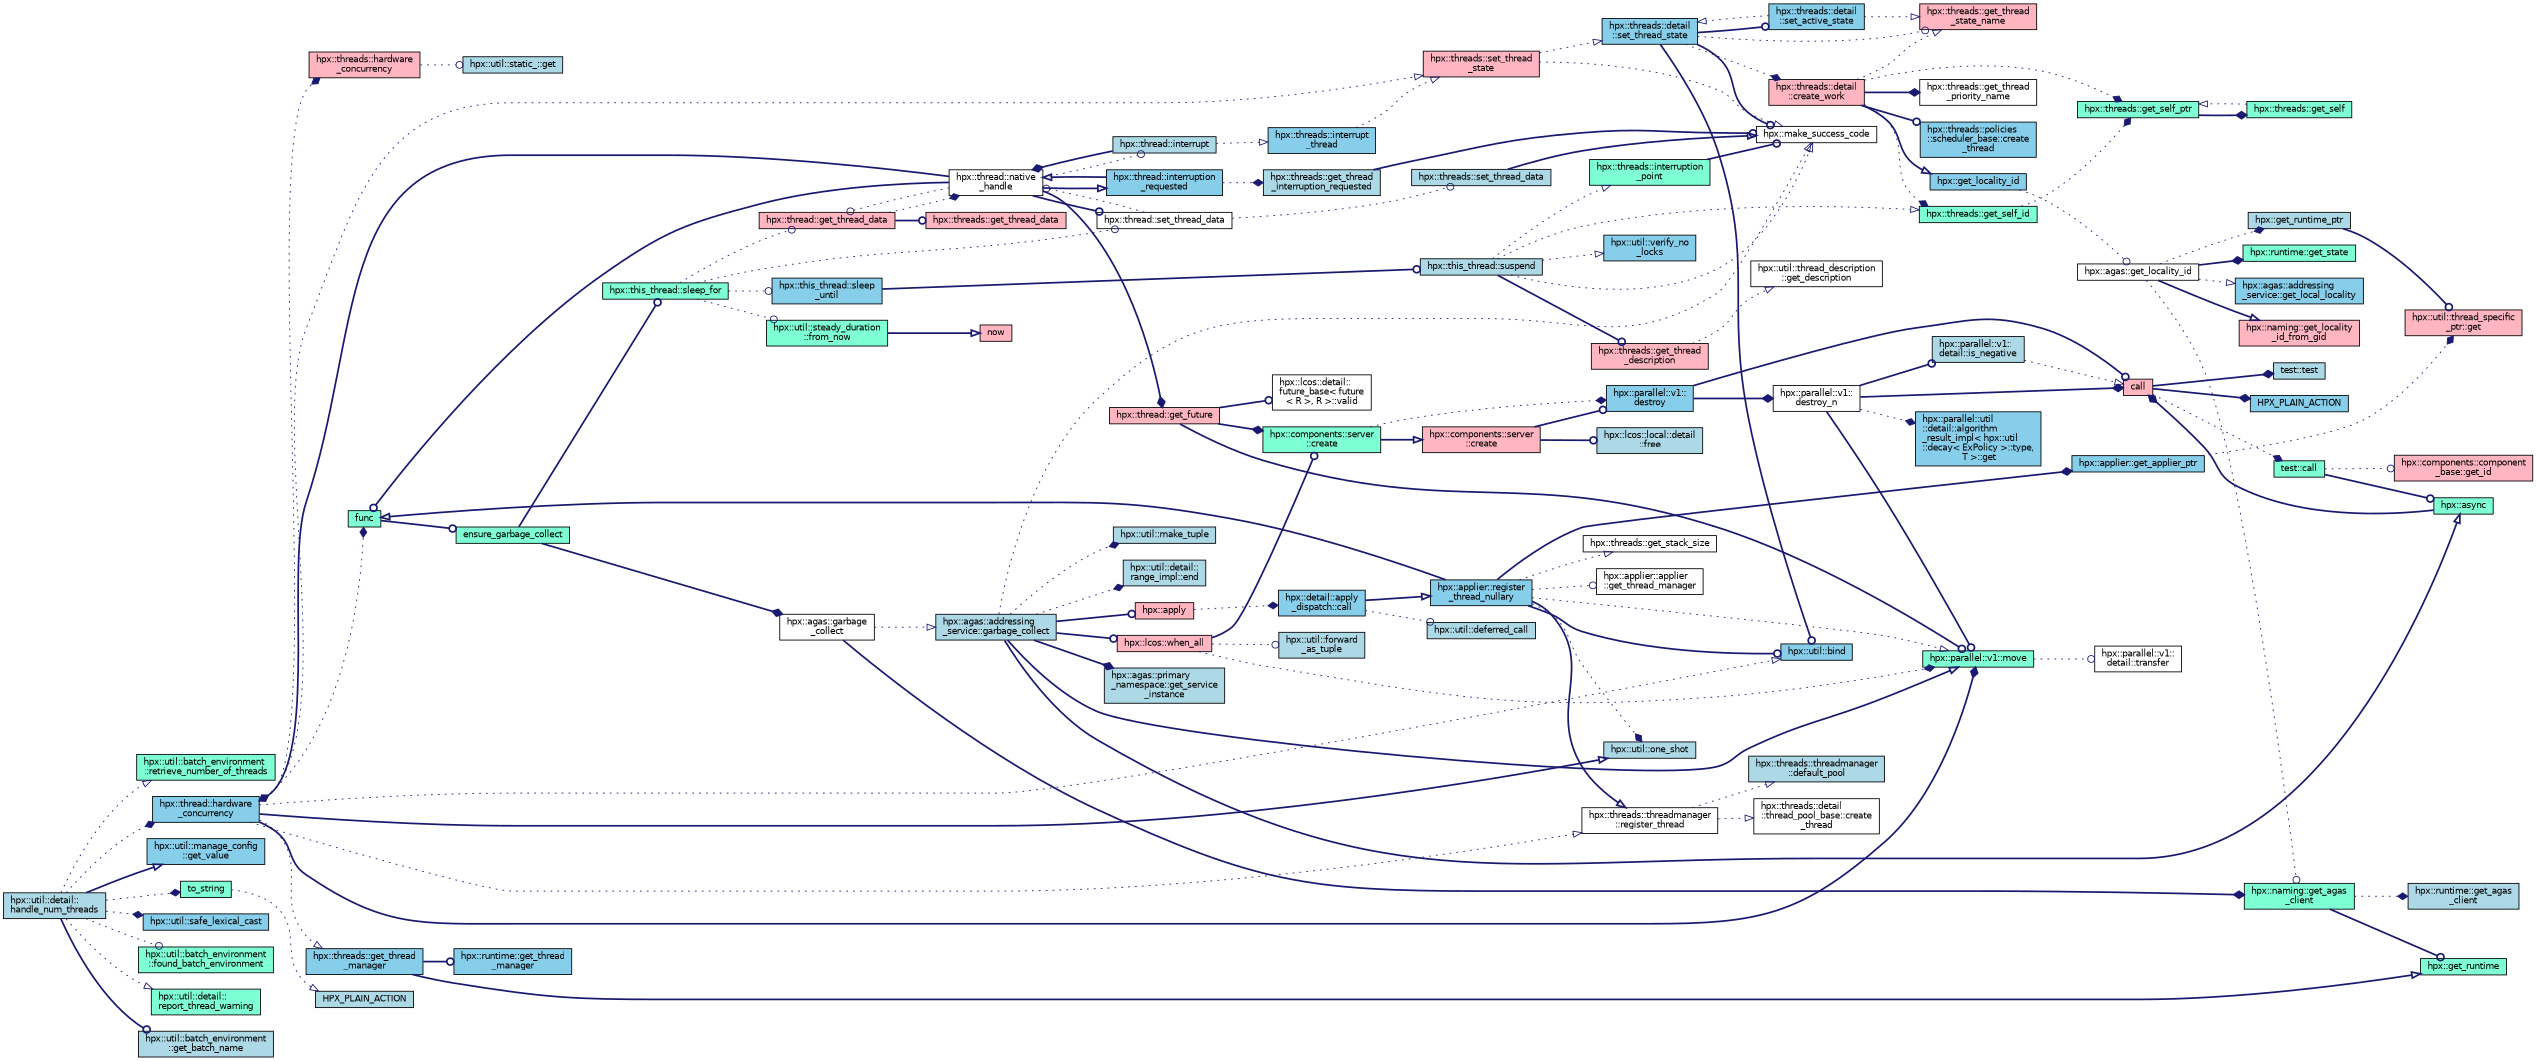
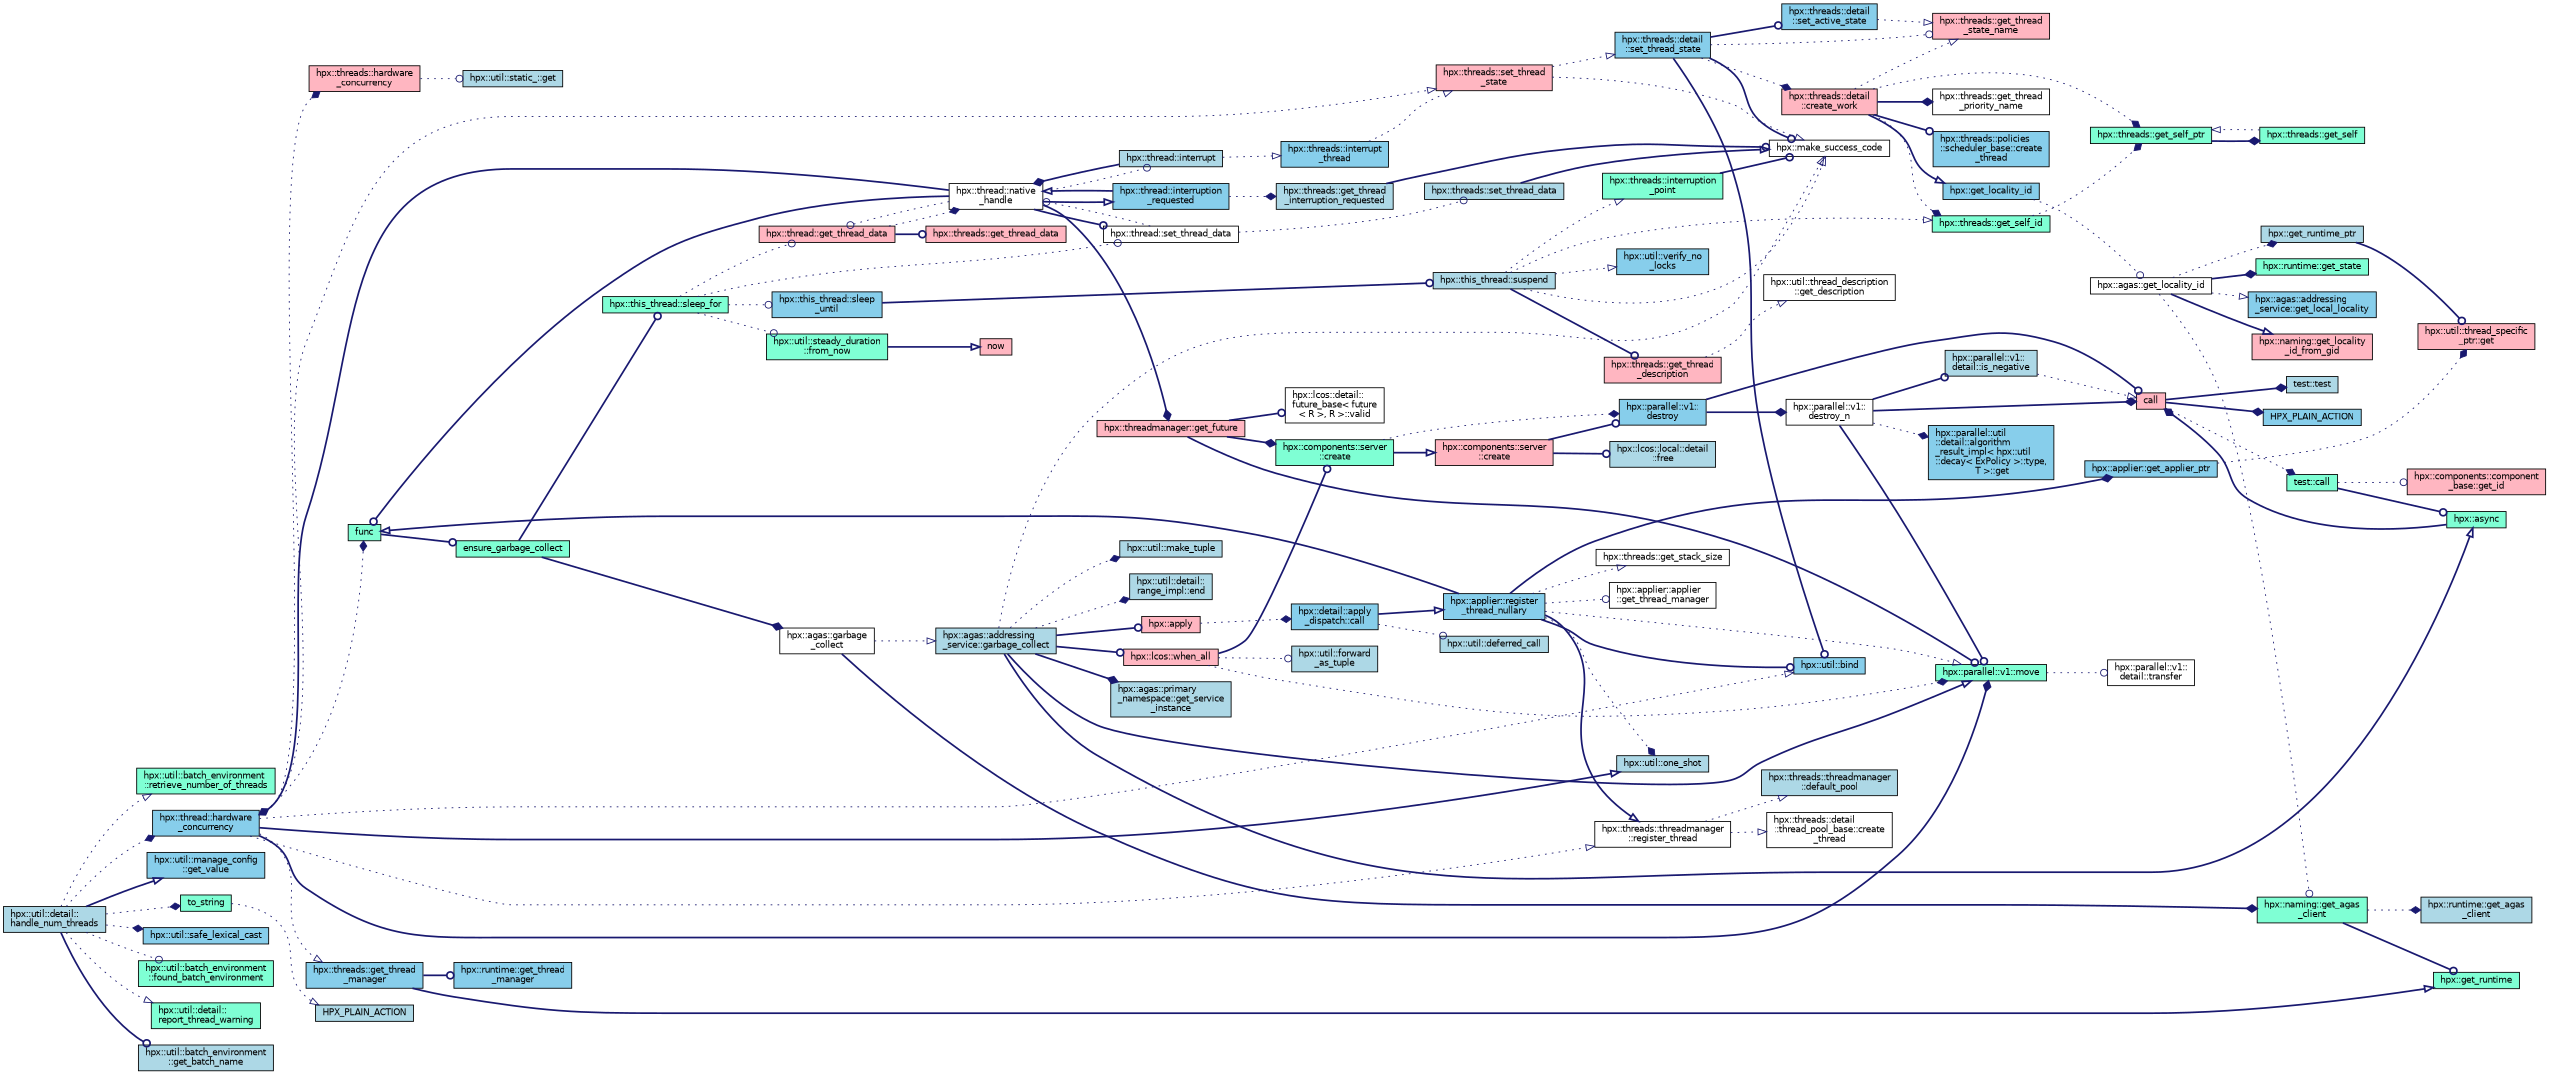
edge "hpx::threads::detail ::set_active_state" -> "hpx::threads::detail ::set_thread_state": removed
node "hpx::thread::get_future": label "hpx::thread::get_future" -> "hpx::threadmanager::get_future"
